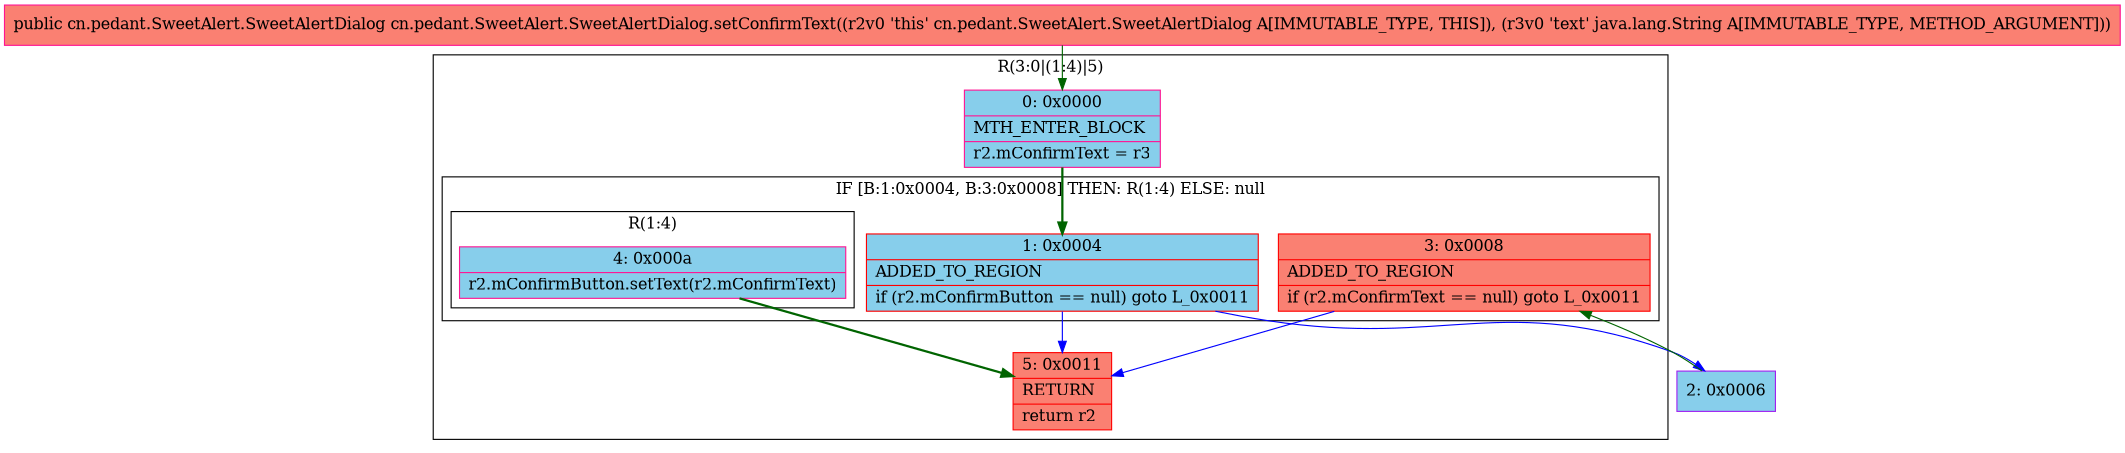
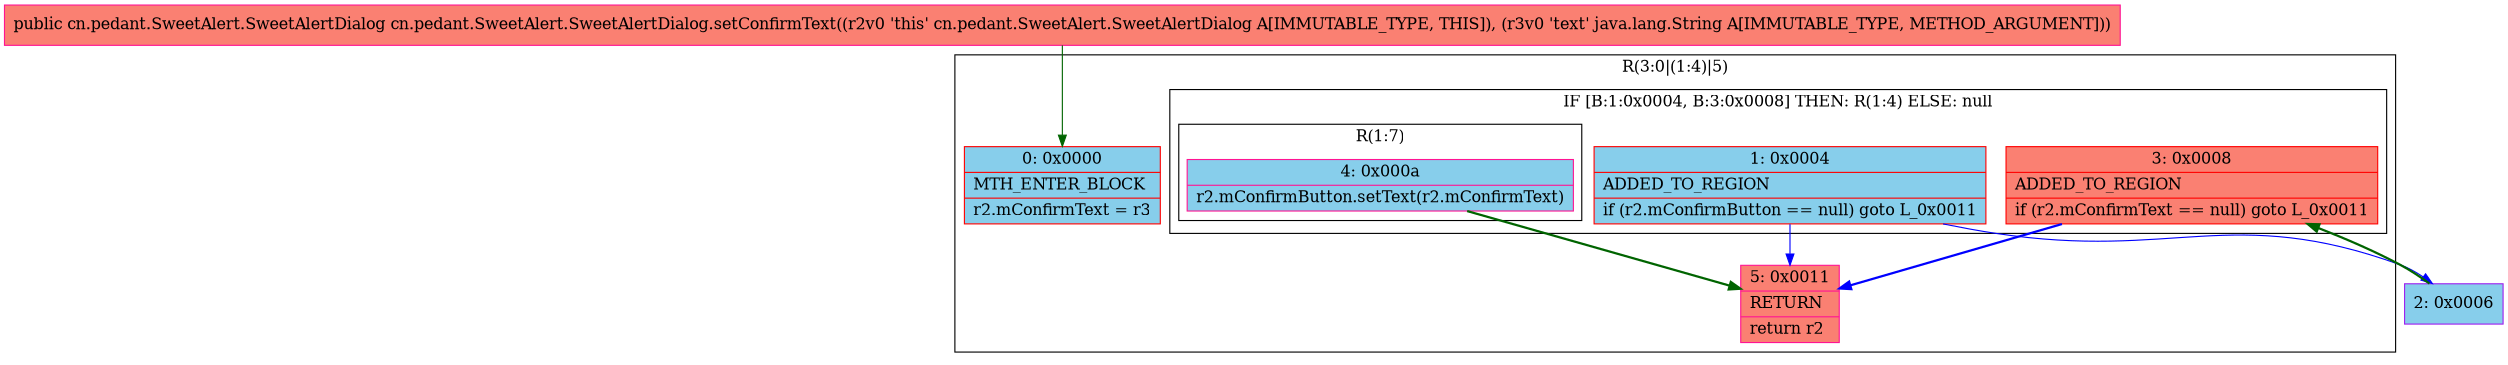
node "0: 0x0000": color deeppink -> red
edge "0: 0x0000" -> "1: 0x0004": removed
cluster "R(1:4)": label "R(1:4)" -> "R(1:7)"
edge "2: 0x0006" -> "3: 0x0008": style solid -> bold
edge "3: 0x0008" -> "5: 0x0011": style solid -> bold
node "5: 0x0011": color red -> deeppink
